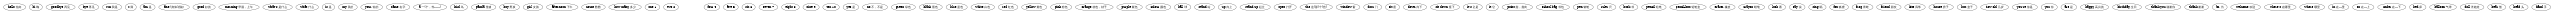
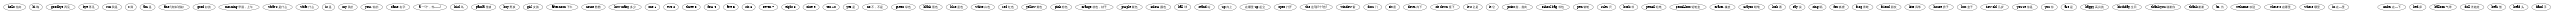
node "three 3": added
node "stand up 起立": label "stand up 起立" -> "在哪里 up 起立"
node "on 在…上": removed
